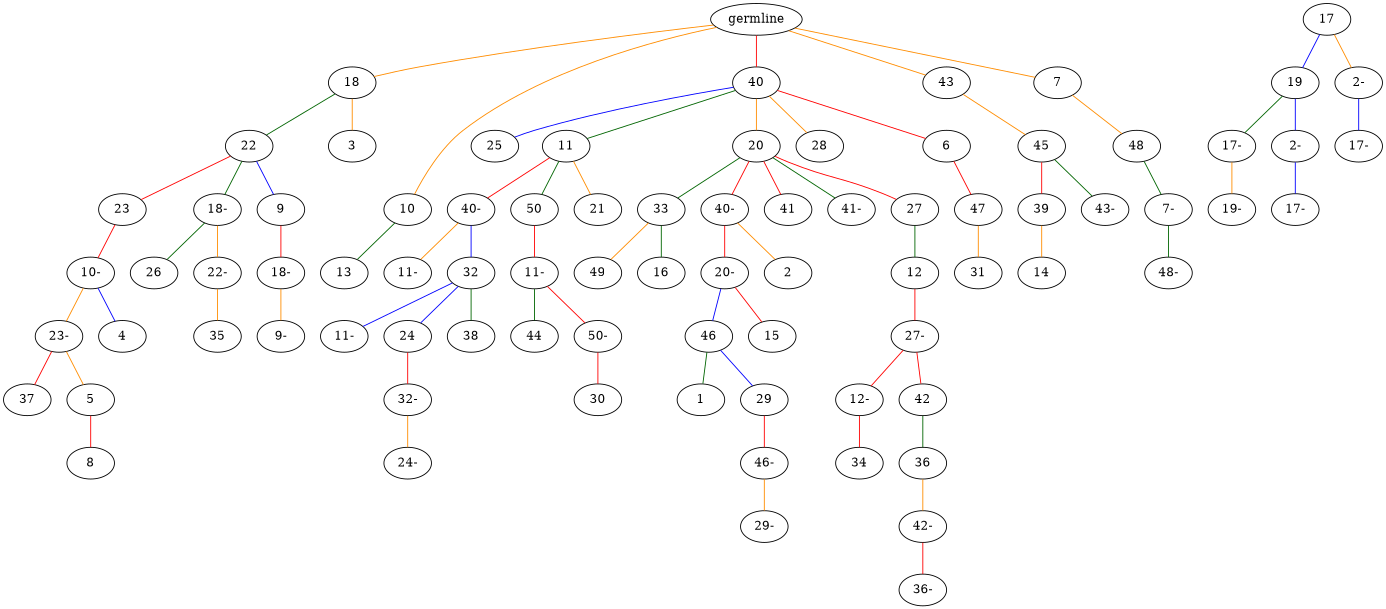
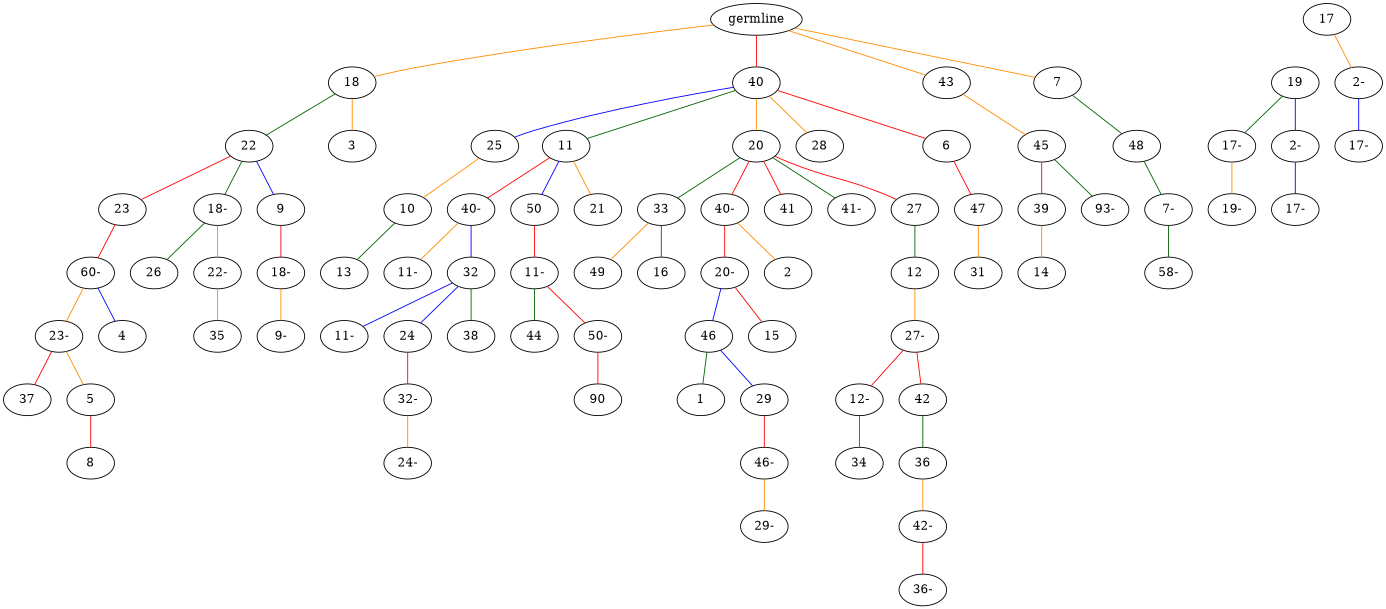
edge "17" -- "19": removed
edge "germline" -- "10": now "25" -- "10"
edge "7" -- "48": color darkorange -> darkgreen
edge "11" -- "50": color darkgreen -> blue
node "43-": label "43-" -> "93-"
node "10-": label "10-" -> "60-"
node "48-": label "48-" -> "58-"
edge "12" -- "27-": color red -> darkorange
node "30": label "30" -> "90"
